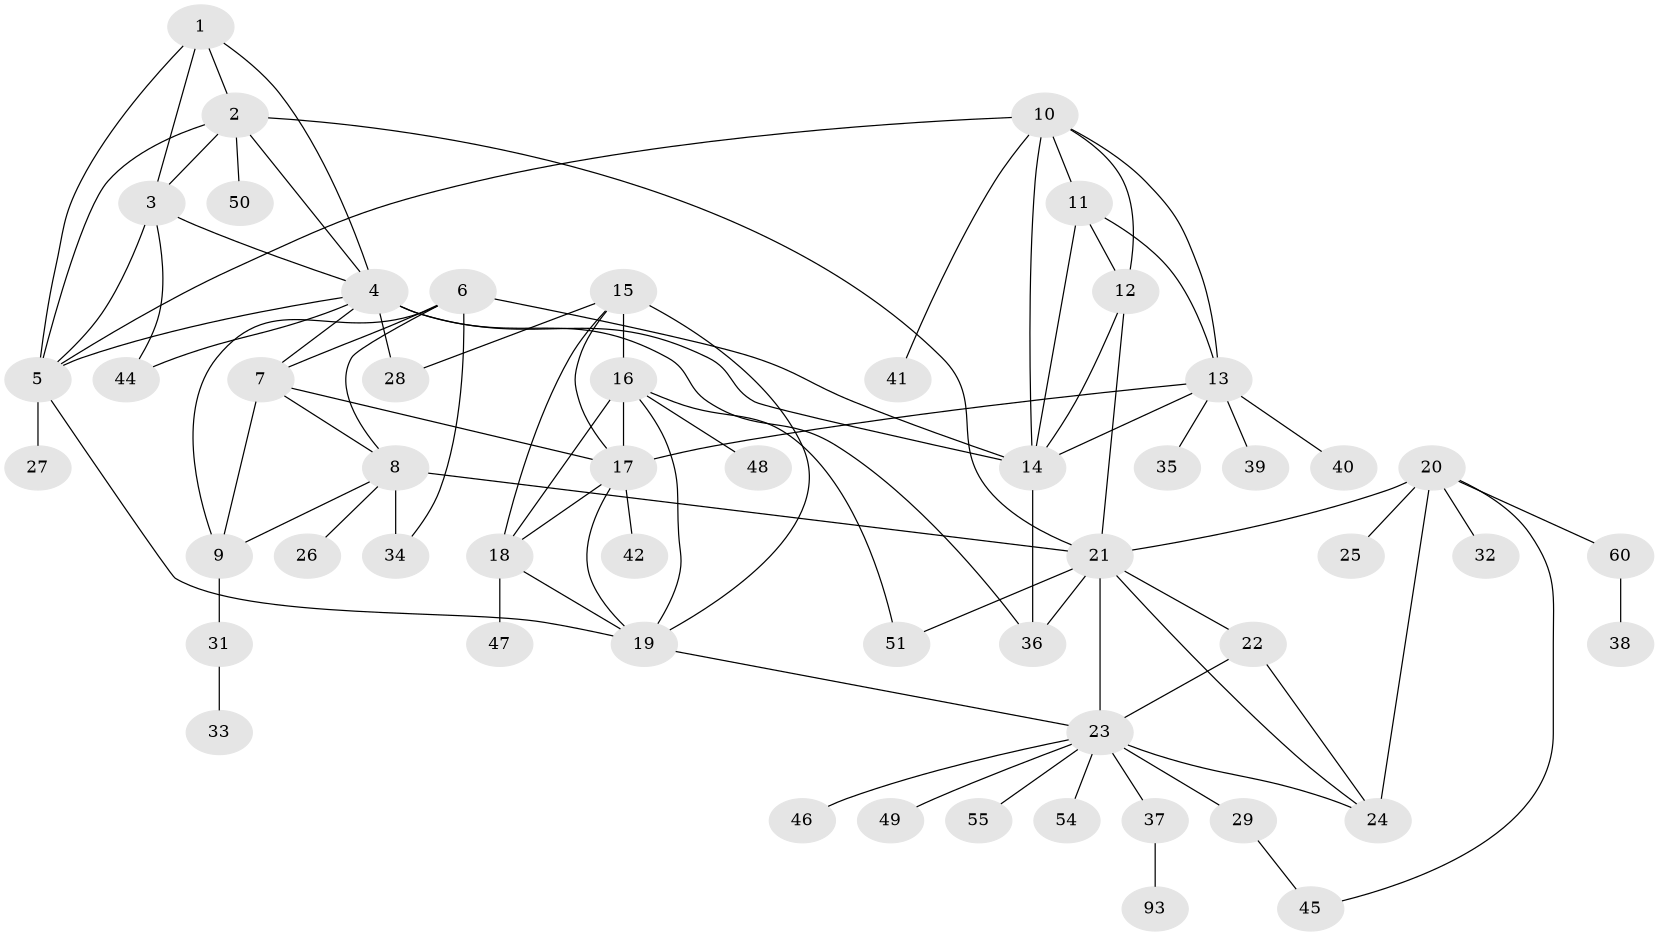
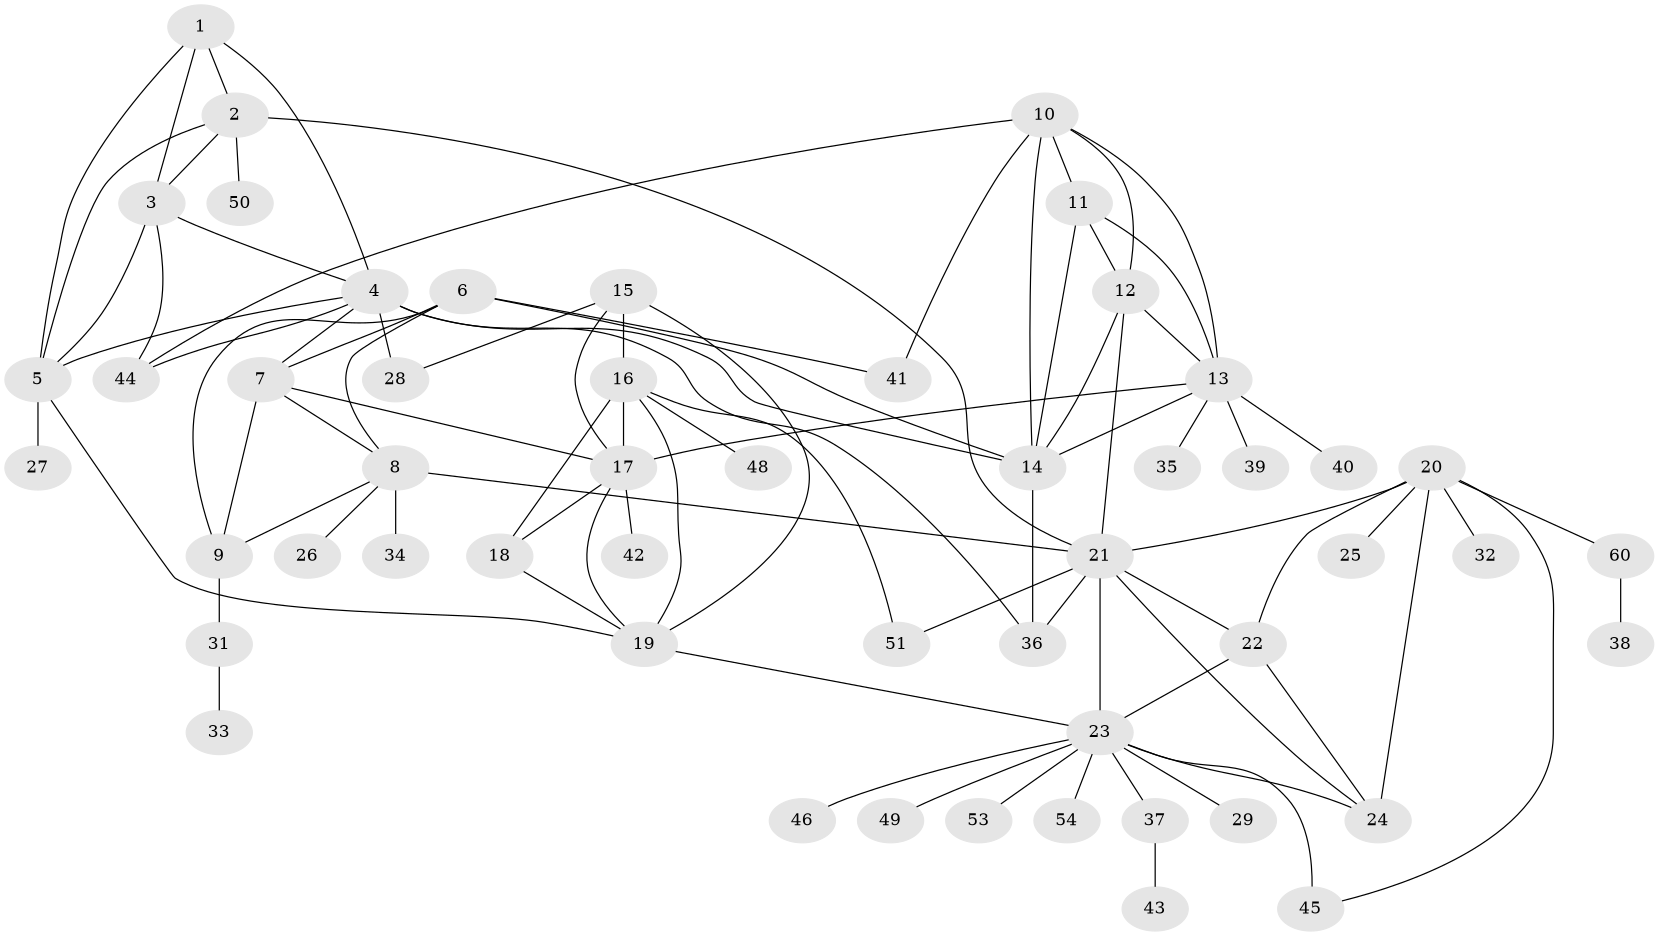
edge "10" -- "5": now "10" -- "44"
edge "2" -- "4": removed
edge "12" -- "13": added
edge "15" -- "18": removed
edge "6" -- "34": now "6" -- "41"
edge "20" -- "22": added
node "47": removed
node "55": label "55" -> "53"
edge "29" -- "45": now "23" -- "45"
node "93": label "93" -> "43"
